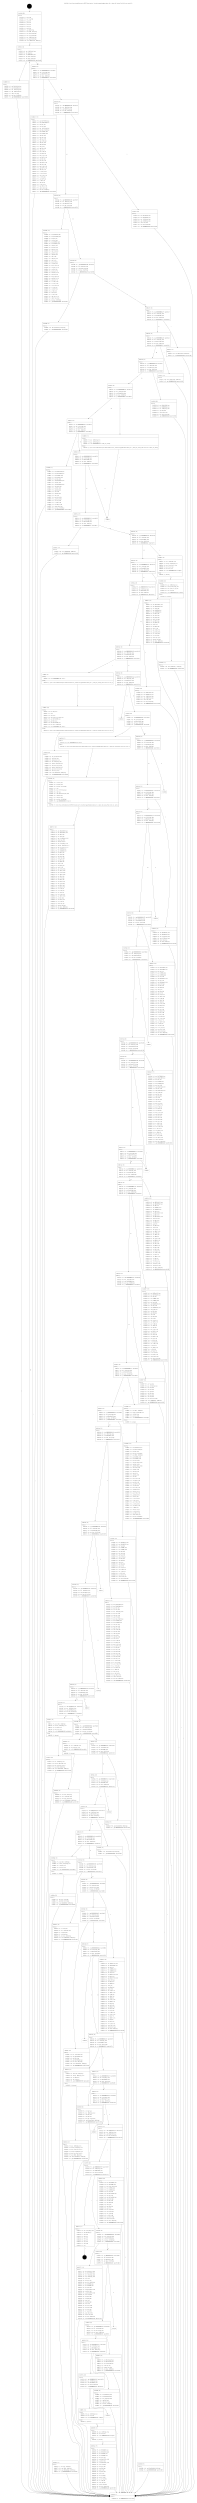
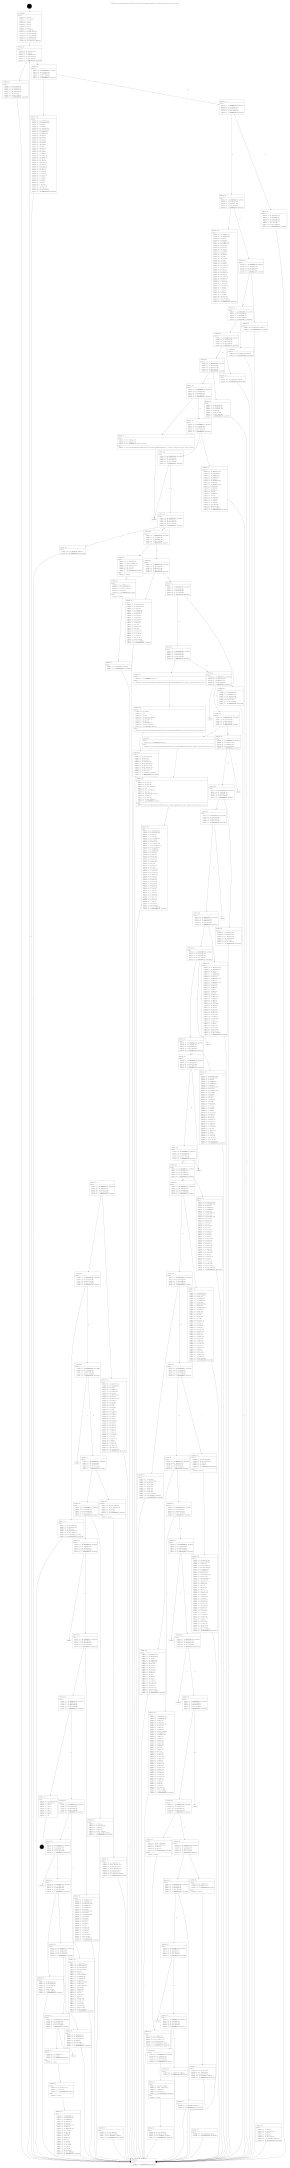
node "0x401e62 [28]": removed
